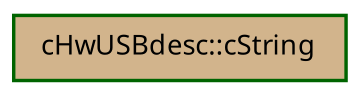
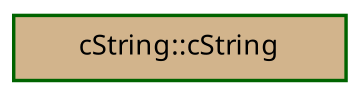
node "cHwUSBdesc::cString": label "cHwUSBdesc::cString" -> "cString::cString"
